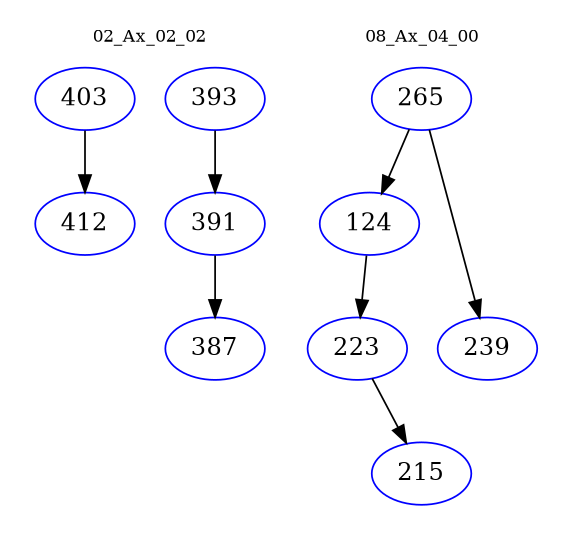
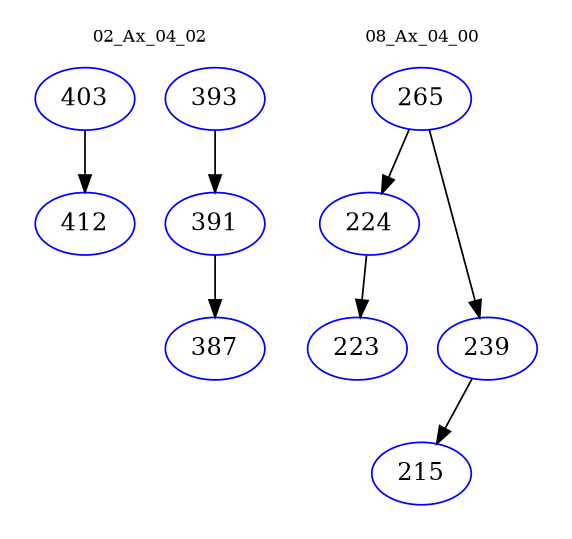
cluster "02_Ax_02_02": label "02_Ax_02_02" -> "02_Ax_04_02"
node "124": label "124" -> "224"
edge "223" -> "215": now "239" -> "215"
